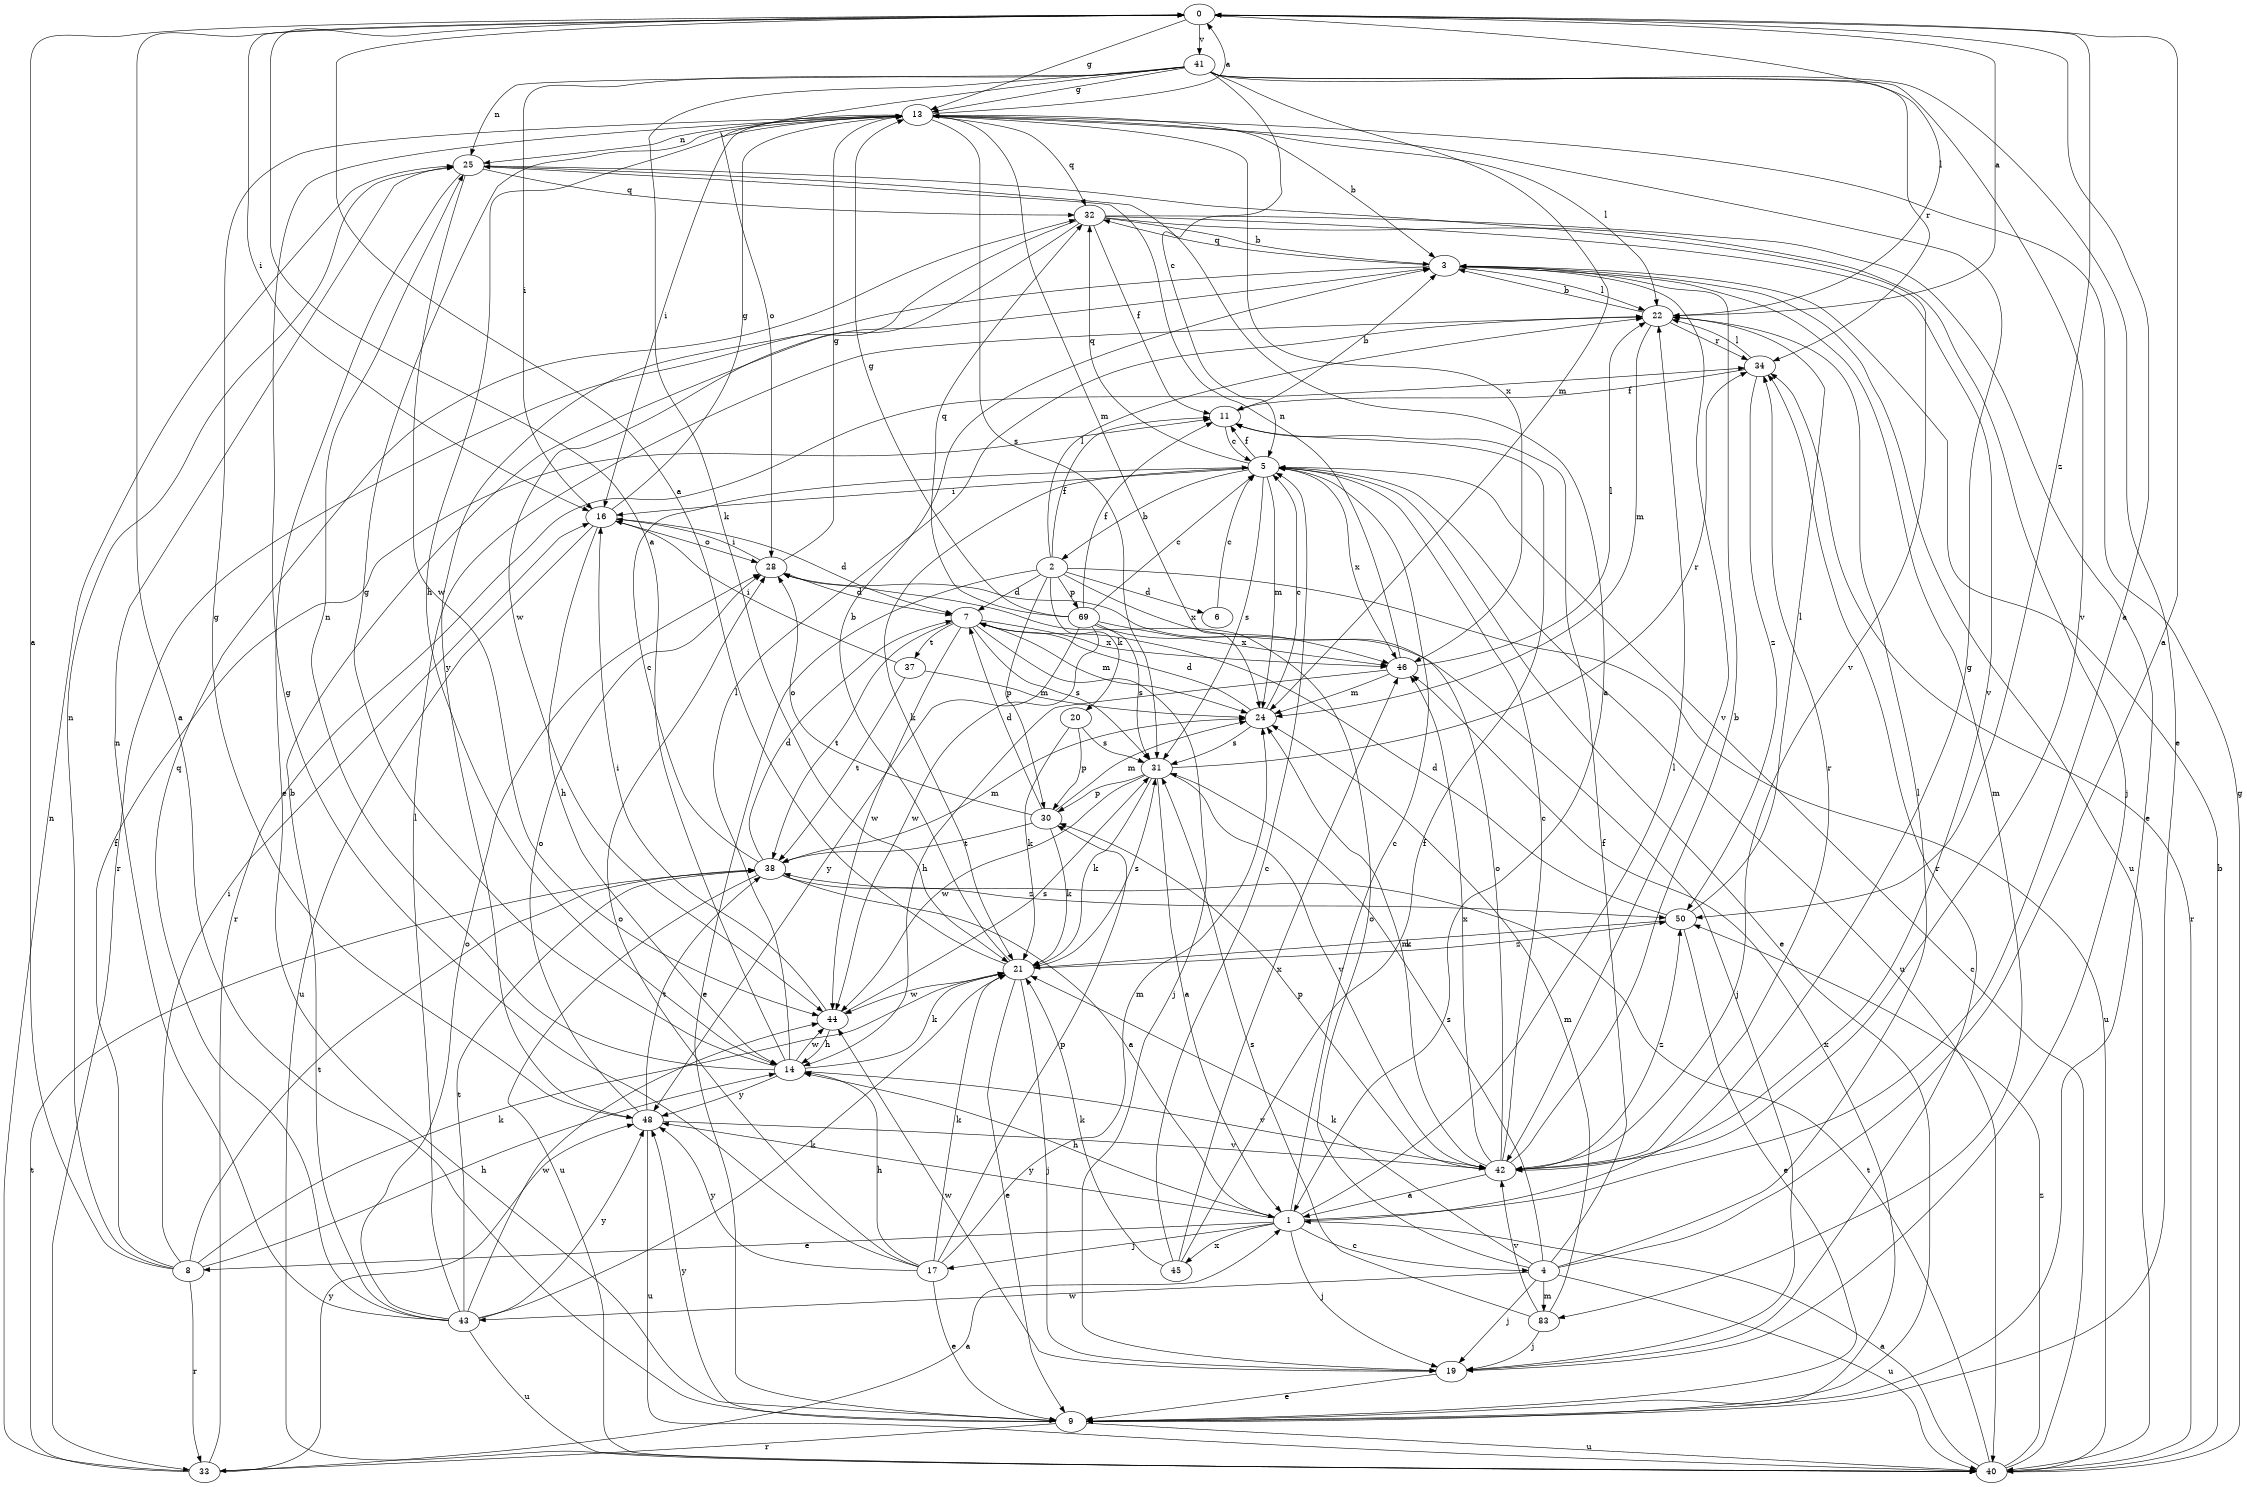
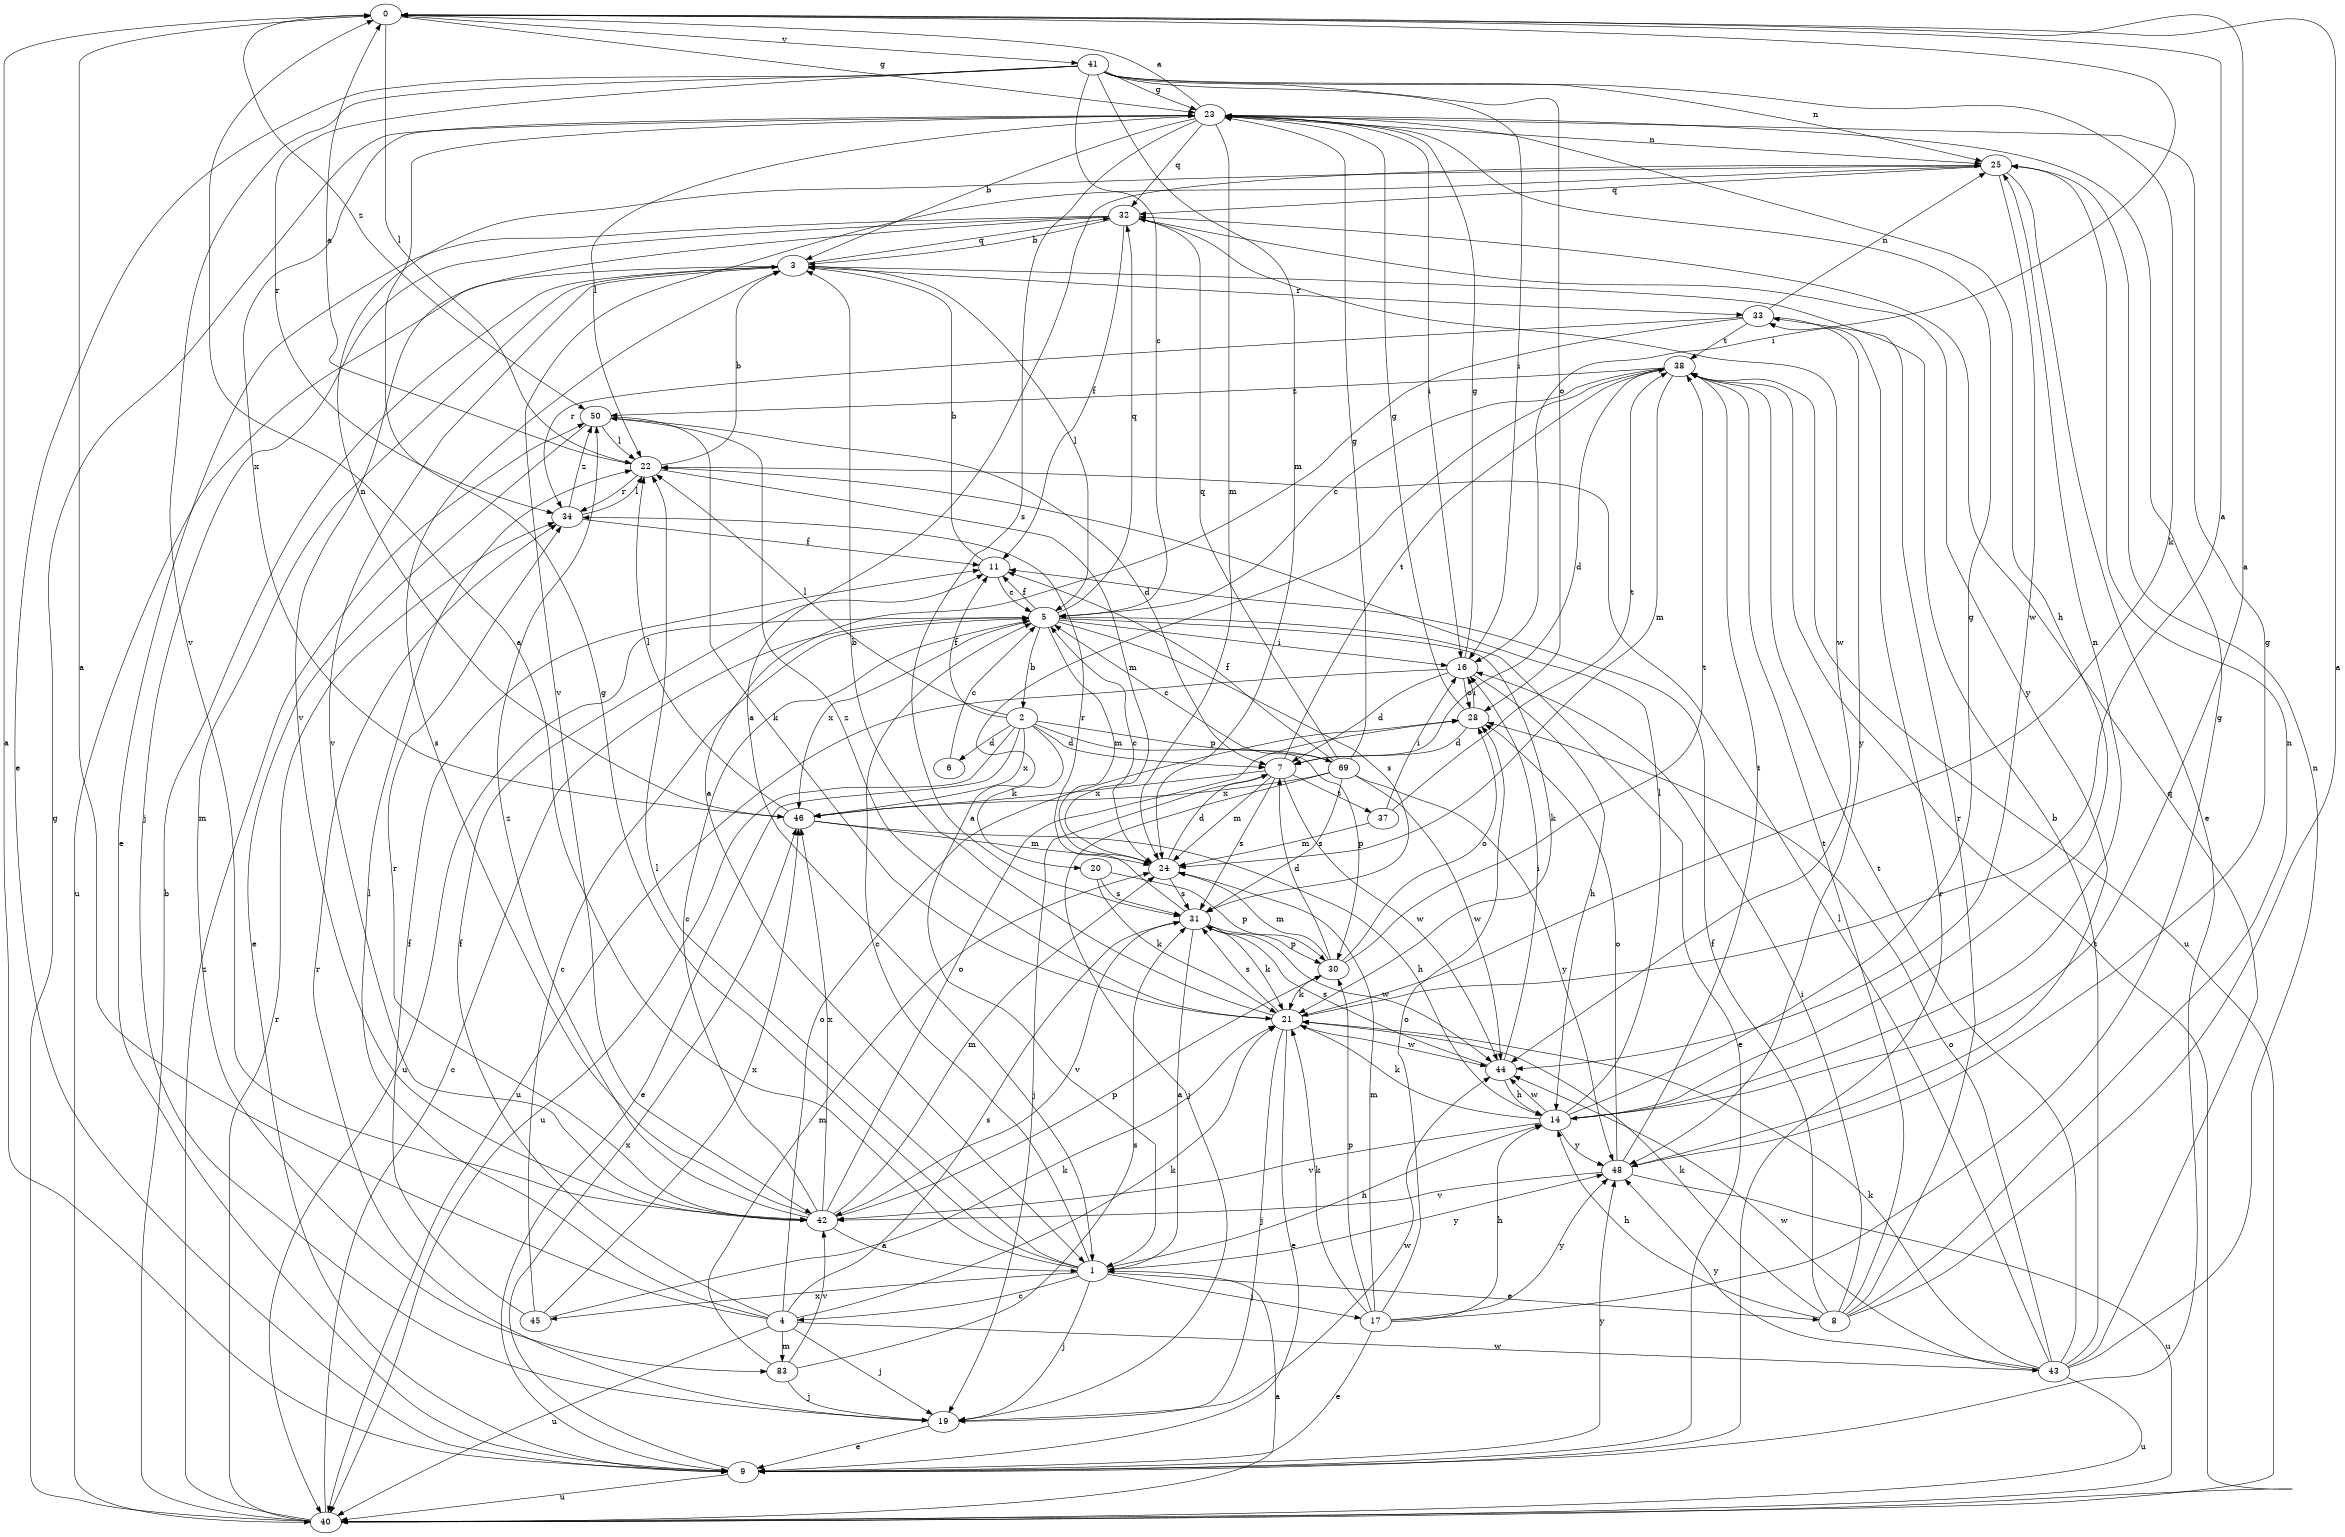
node "13": label "13" -> "23"
edge "3" -> "22": now "3" -> "5"
edge "42" -> "3": label "b" -> "s"
